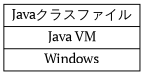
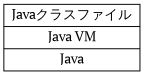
node "Javaクラスファイル": text "Windows" -> "Java"
